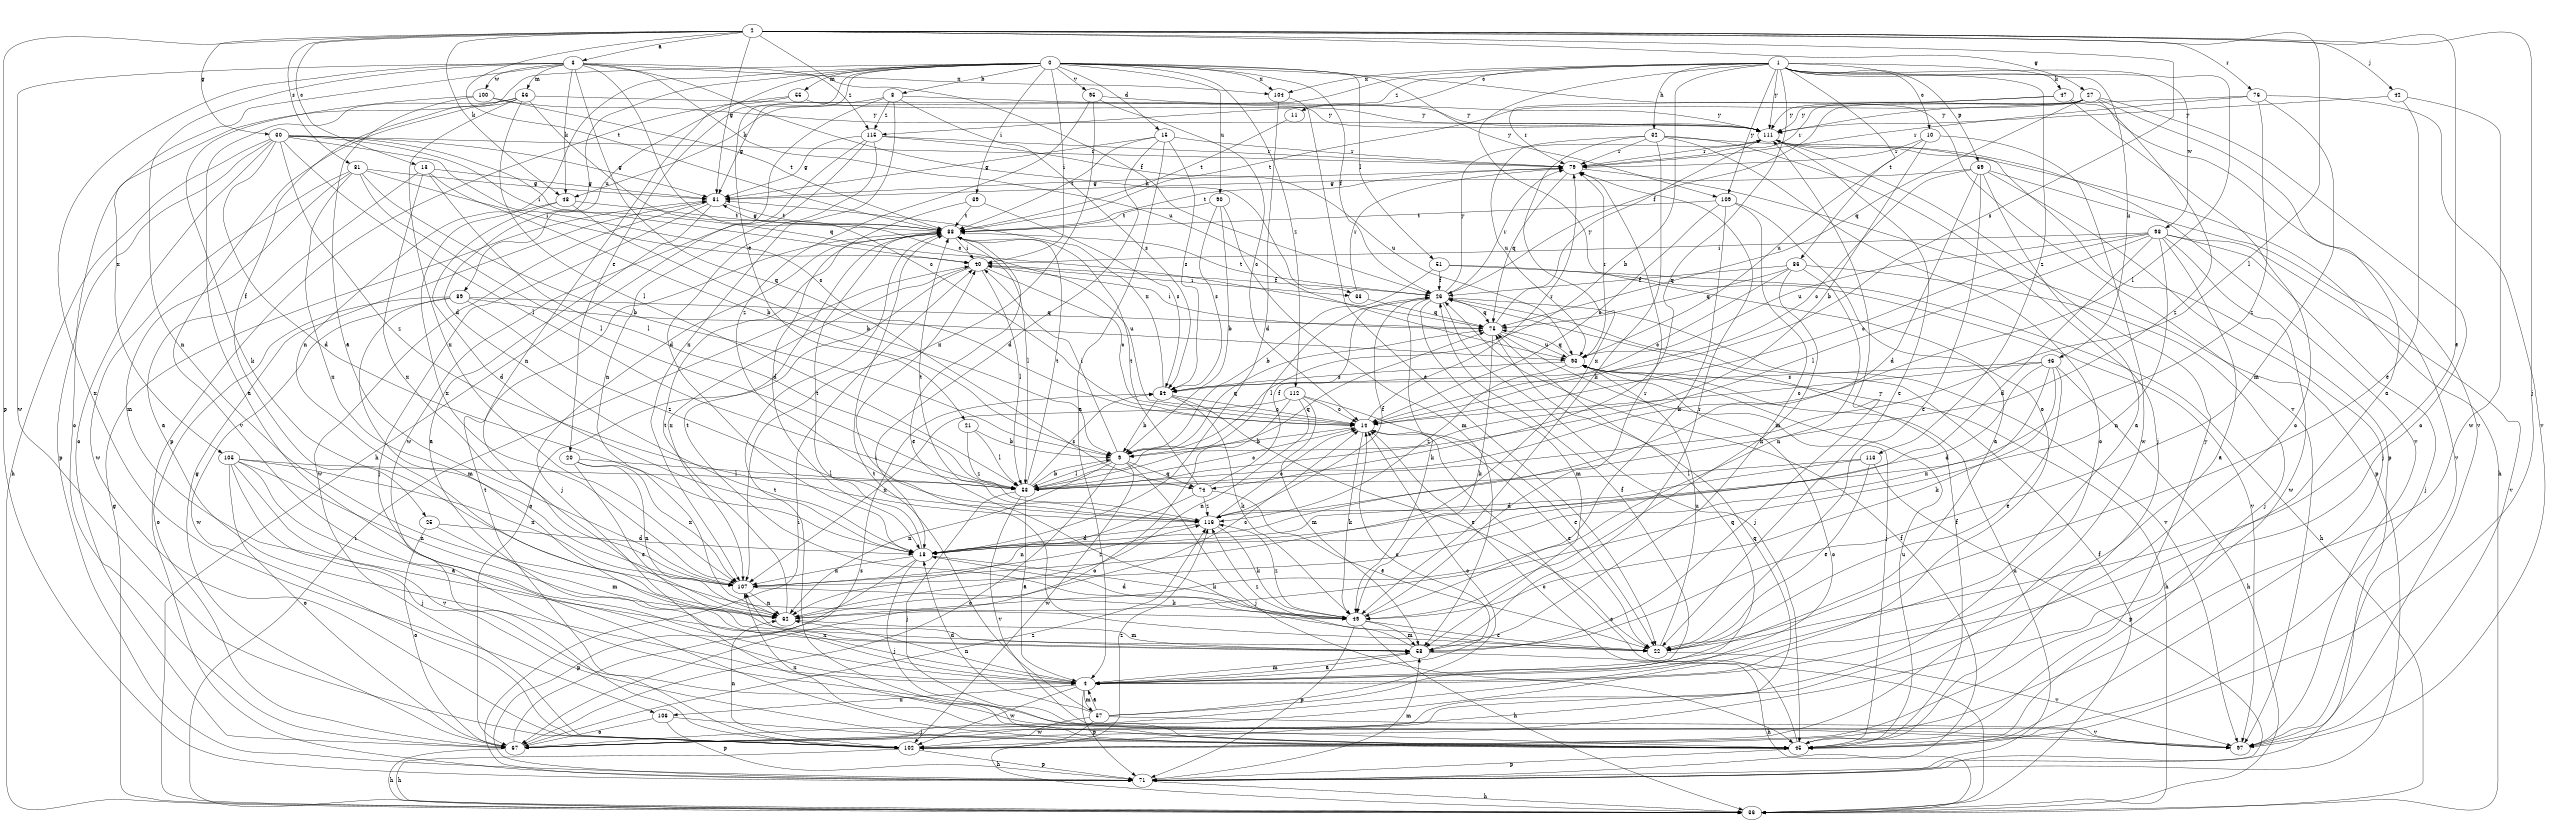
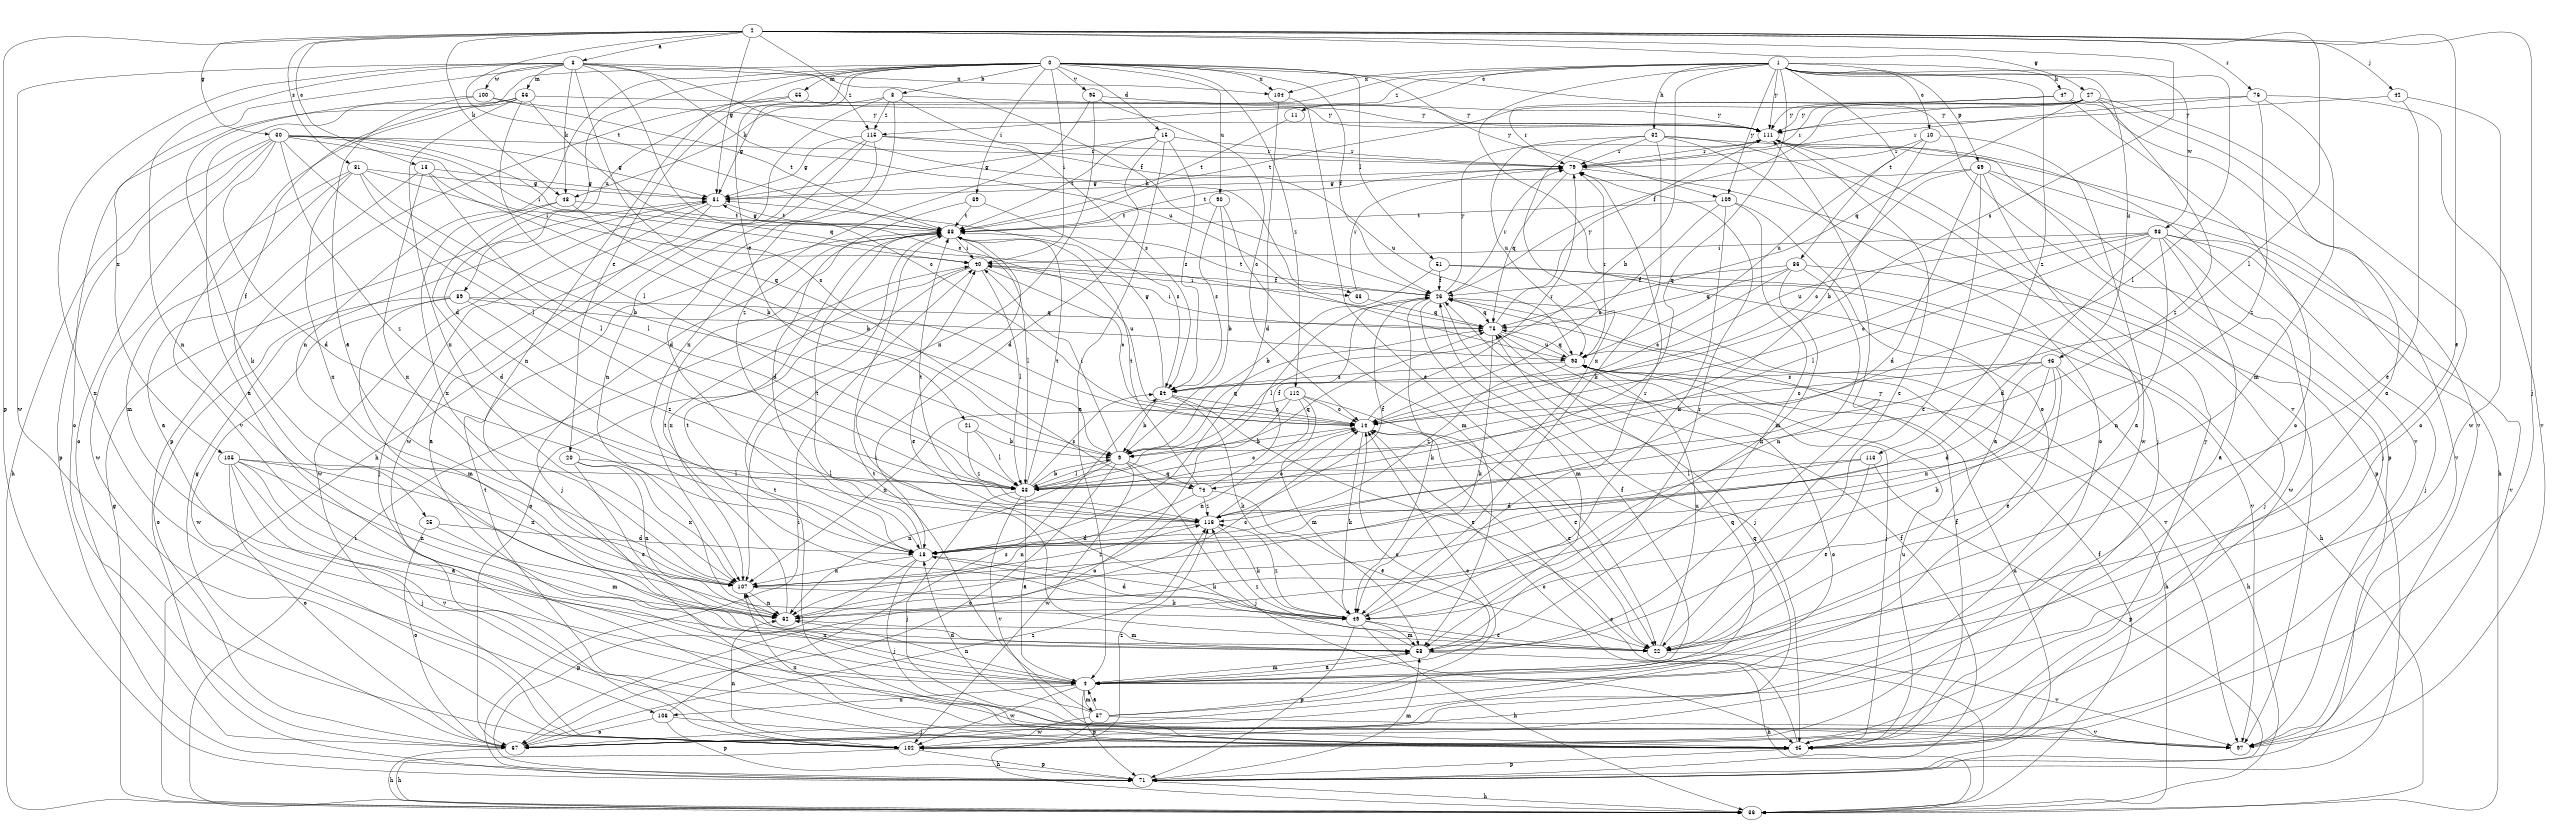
edge "84" -> "31": label "x" -> "g"
edge "67" -> "84": now "106" -> "84"
